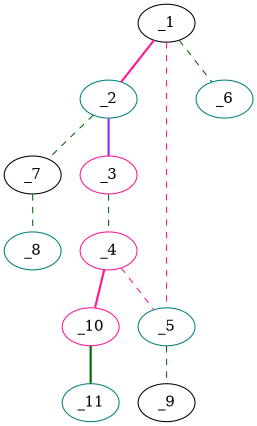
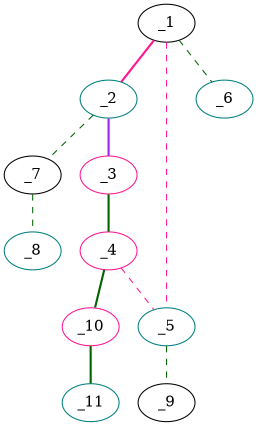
edge "_3" -- "_4": style dashed -> bold
edge "_4" -- "_10": color deeppink -> darkgreen
